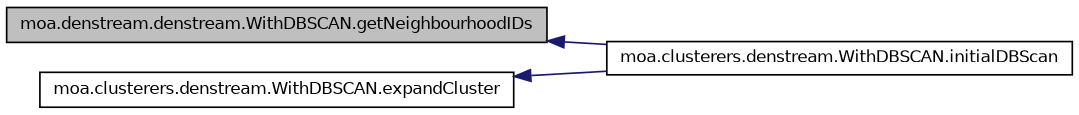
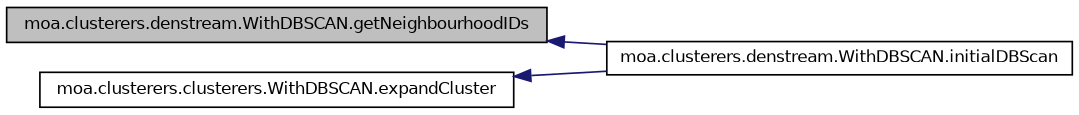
node "moa.denstream.denstream.WithDBSCAN.getNeighbourhoodIDs": label "moa.denstream.denstream.WithDBSCAN.getNeighbourhoodIDs" -> "moa.clusterers.denstream.WithDBSCAN.getNeighbourhoodIDs"
node "moa.clusterers.denstream.WithDBSCAN.expandCluster": label "moa.clusterers.denstream.WithDBSCAN.expandCluster" -> "moa.clusterers.clusterers.WithDBSCAN.expandCluster"
